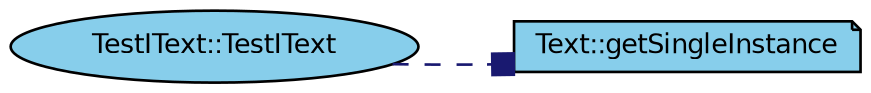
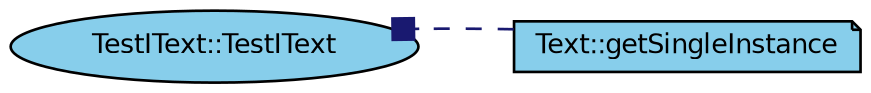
edge "TestIText::TestIText" -> "Text::getSingleInstance": reversed
